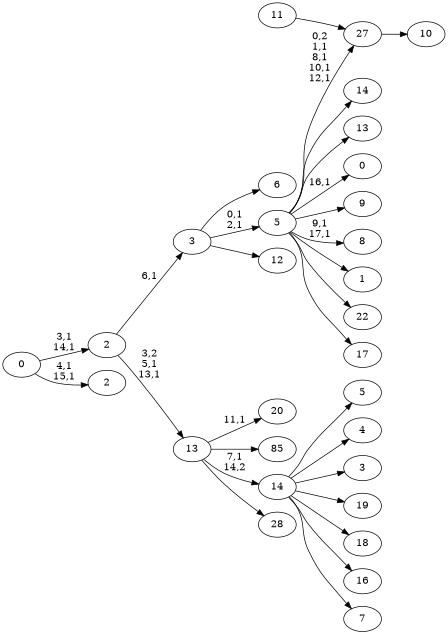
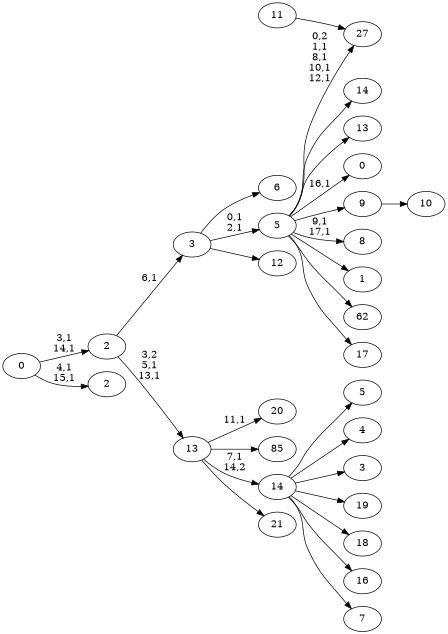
edge "27" -> "10": now "9" -> "10"
node "22": label "22" -> "62"
node "28": label "28" -> "21"
